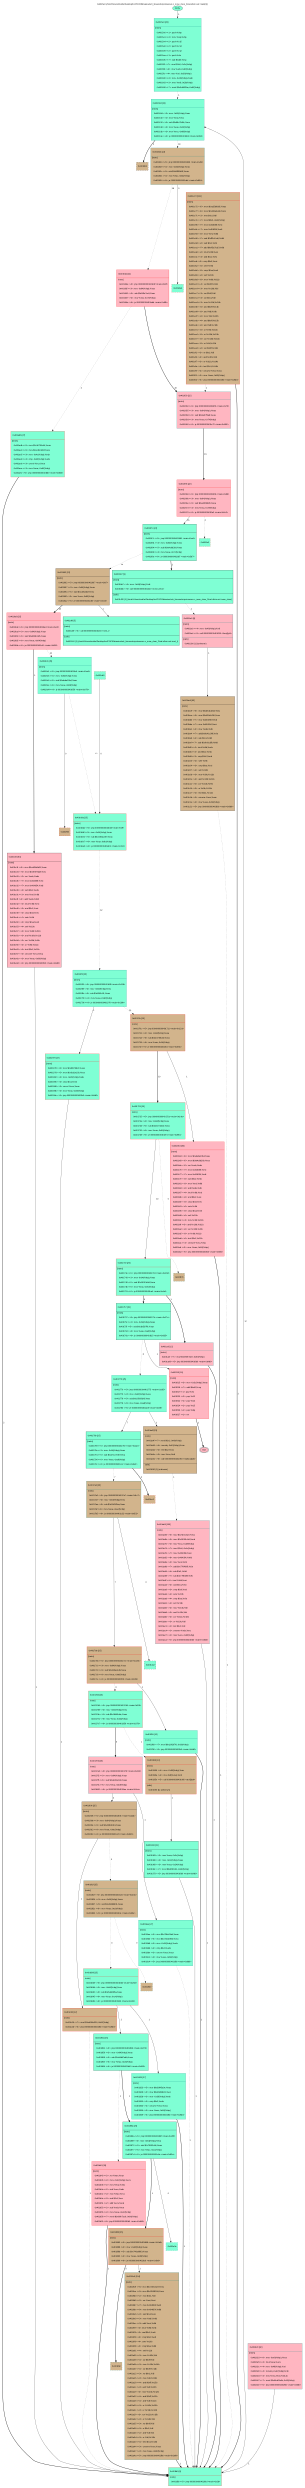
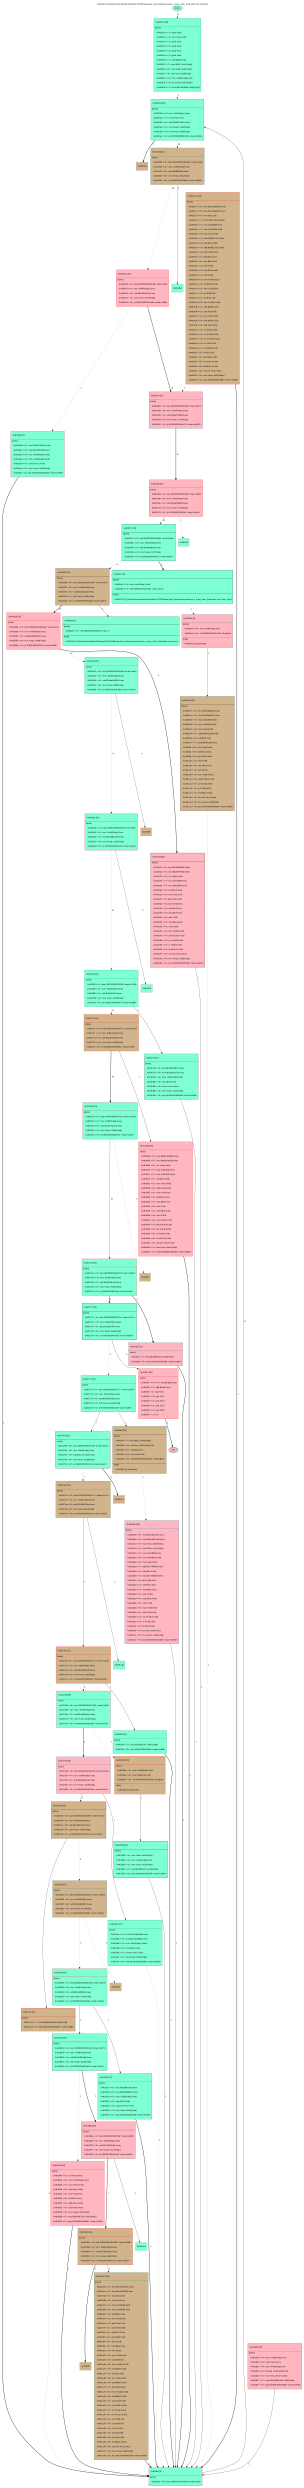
edge "0x401dc3" -> "0x4016da [25]": reversed
node "0x40186a [25]": fillcolor aquamarine -> lightpink
